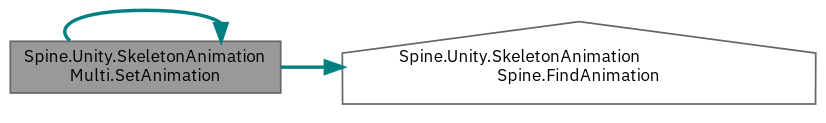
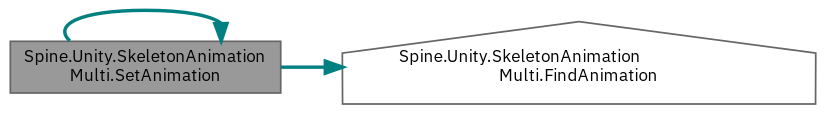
node "Spine.Unity.SkeletonAnimation Spine.FindAnimation": label "Spine.Unity.SkeletonAnimation Spine.FindAnimation" -> "Spine.Unity.SkeletonAnimation Multi.FindAnimation"
